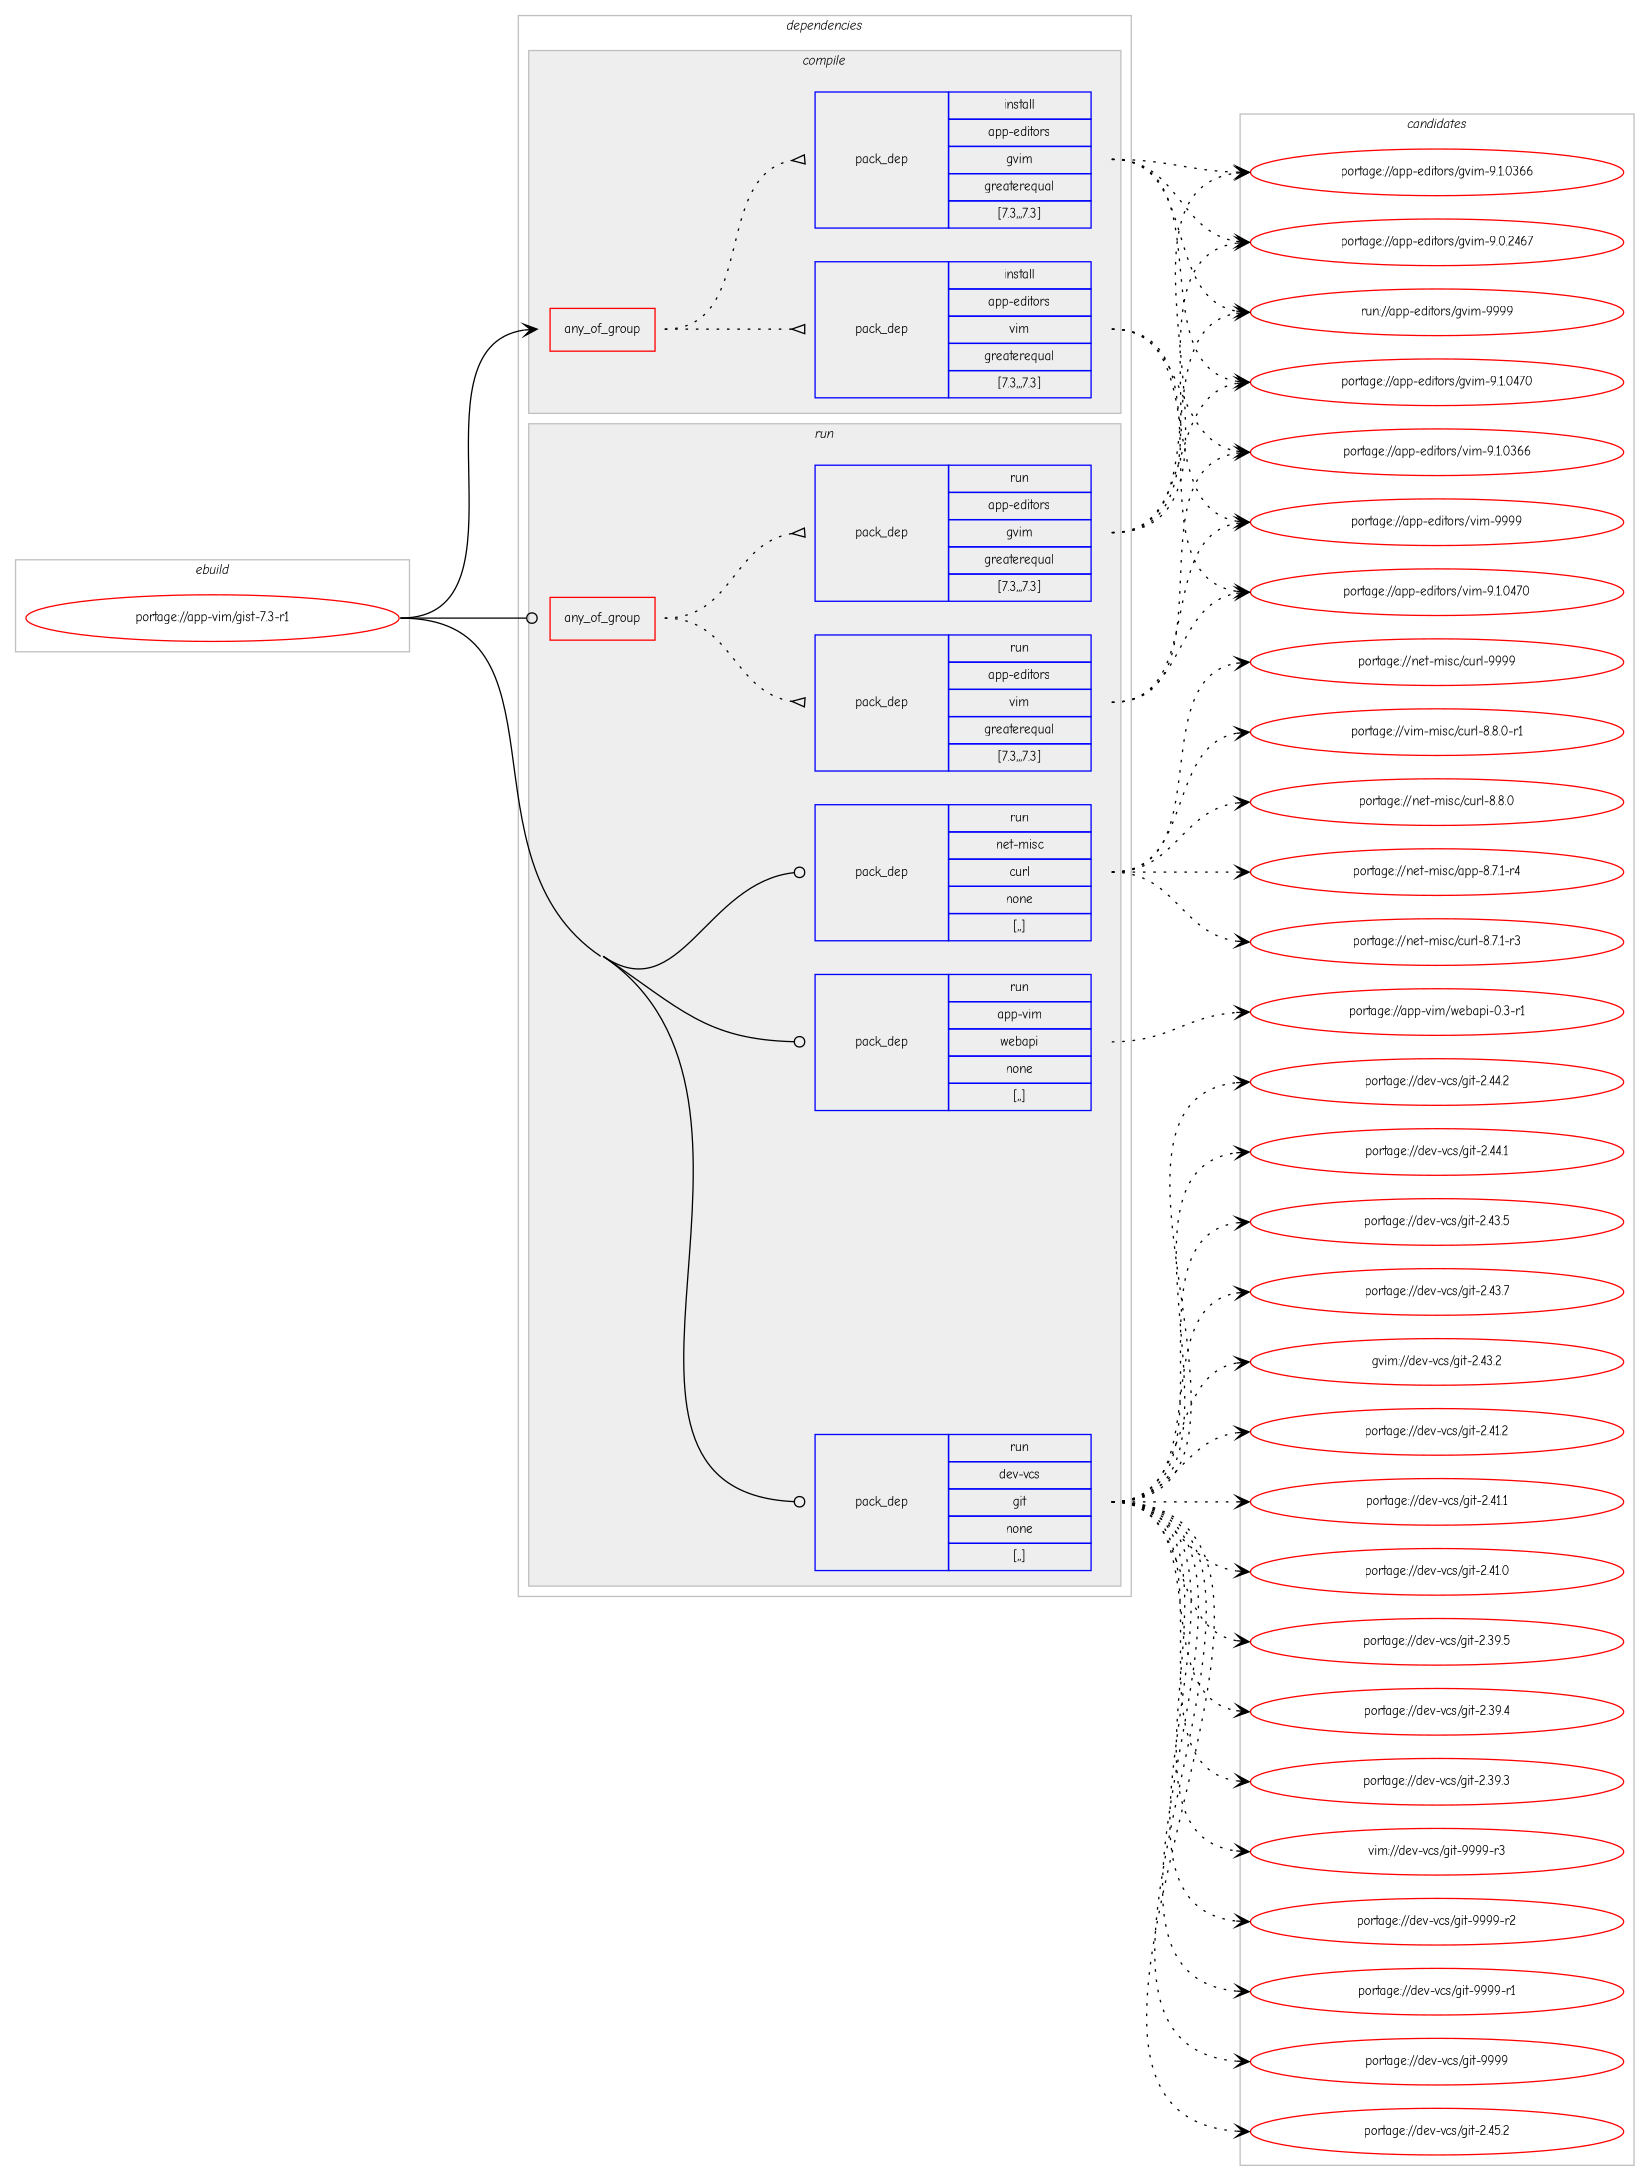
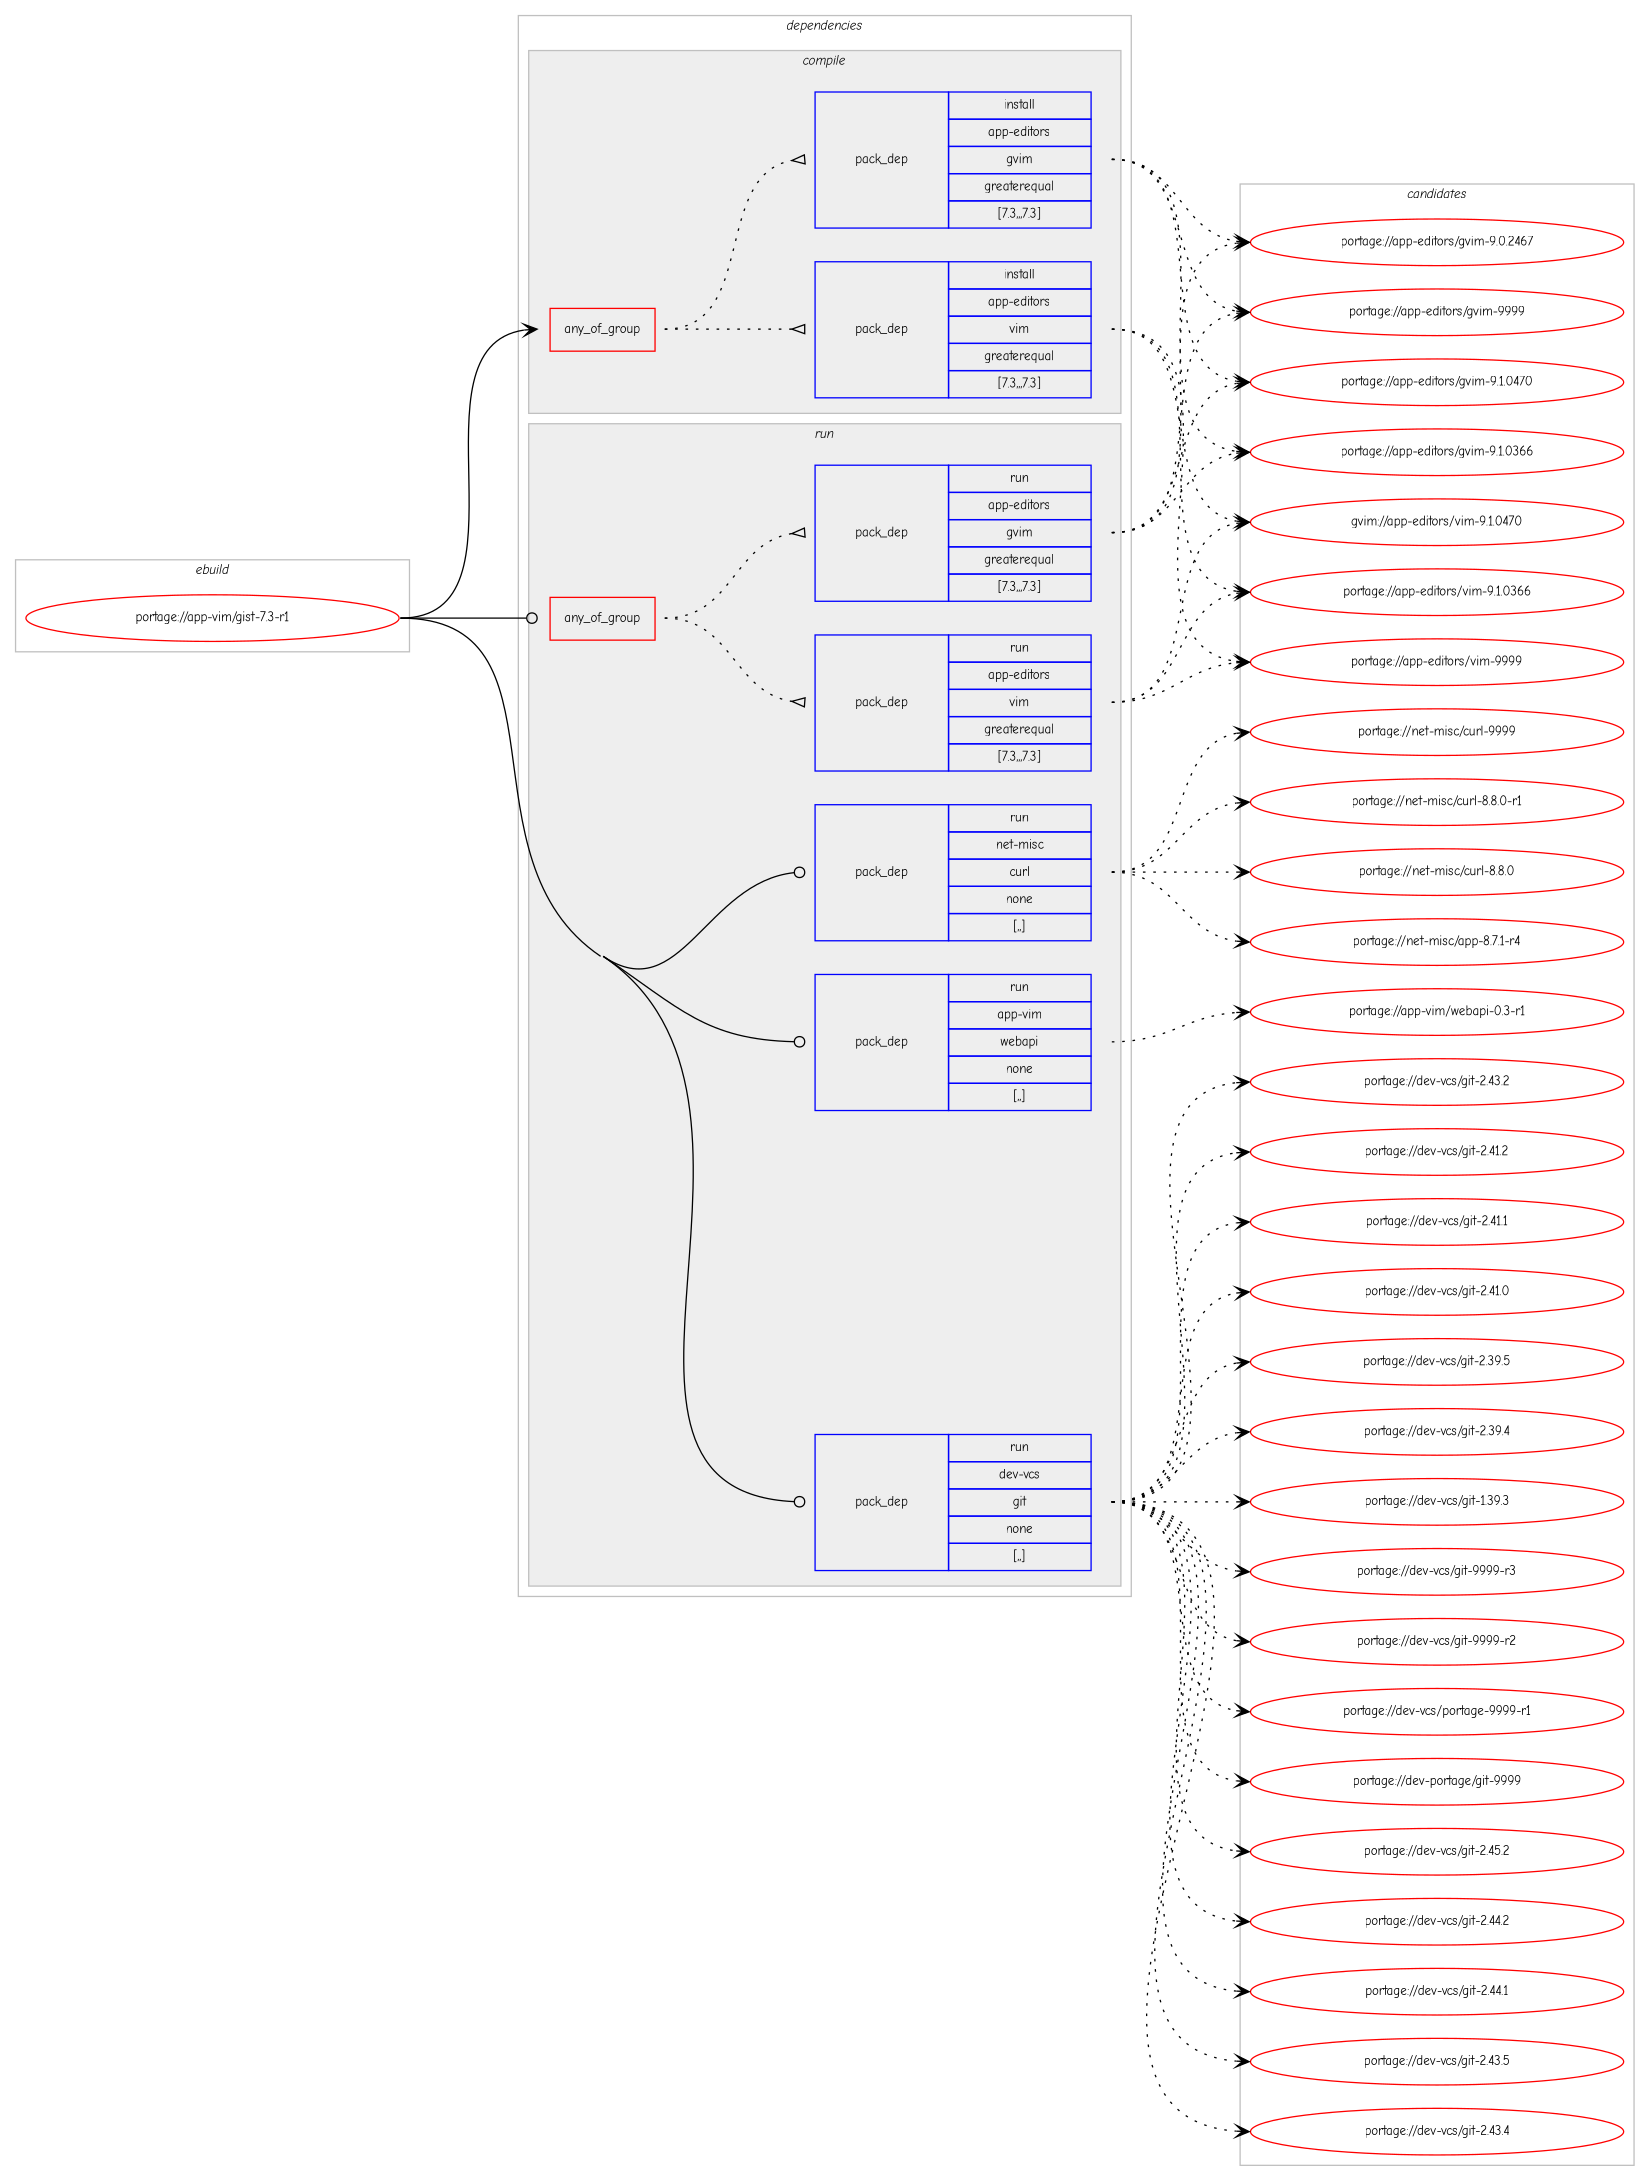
node "run://app-editors/gvim-9999": label "run://app-editors/gvim-9999" -> "portage://app-editors/gvim-9999"
node "portage://app-editors/vim-9.1.0470": label "portage://app-editors/vim-9.1.0470" -> "gvim://app-editors/vim-9.1.0470"
node "portage://vim-misc/curl-8.8.0-r1": label "portage://vim-misc/curl-8.8.0-r1" -> "portage://net-misc/curl-8.8.0-r1"
node "portage://net-misc/curl-8.7.1-r3": removed
node "portage://dev-vcs/git-2.43.7": label "portage://dev-vcs/git-2.43.7" -> "portage://dev-vcs/git-2.43.4"
node "gvim://dev-vcs/git-2.43.2": label "gvim://dev-vcs/git-2.43.2" -> "portage://dev-vcs/git-2.43.2"
node "portage://dev-vcs/git-2.39.3": label "portage://dev-vcs/git-2.39.3" -> "portage://dev-vcs/git-1.39.3"
node "vim://dev-vcs/git-9999-r3": label "vim://dev-vcs/git-9999-r3" -> "portage://dev-vcs/git-9999-r3"
node "portage://dev-vcs/git-9999-r1": label "portage://dev-vcs/git-9999-r1" -> "portage://dev-vcs/portage-9999-r1"
node "portage://dev-vcs/git-9999": label "portage://dev-vcs/git-9999" -> "portage://dev-portage/git-9999"
